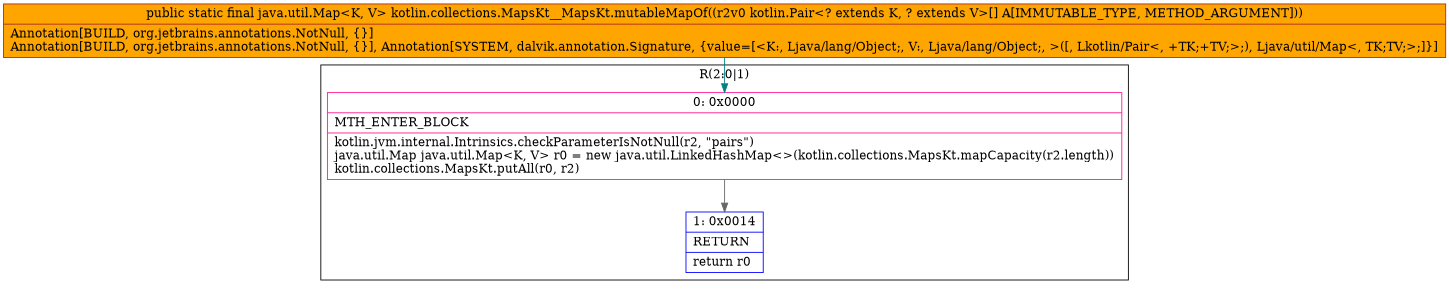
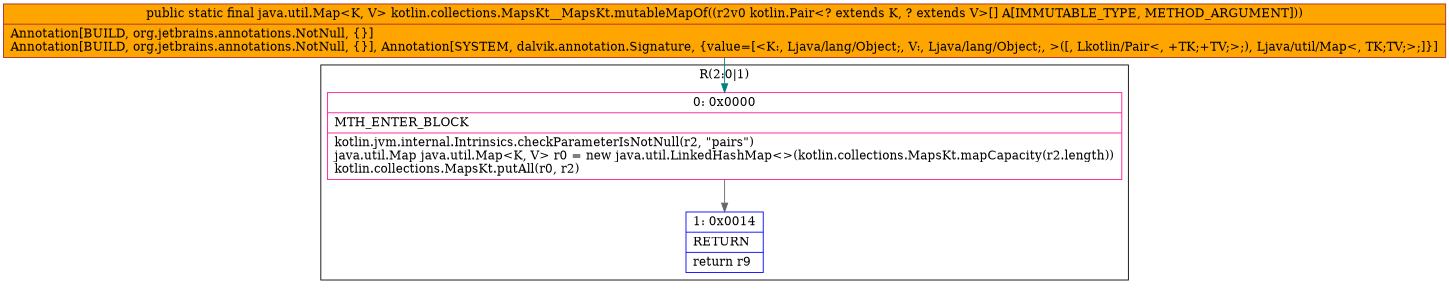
node "1: 0x0014": text "return r0" -> "return r9"
